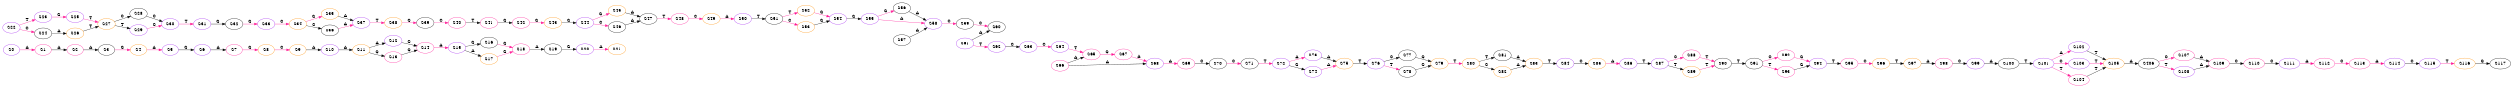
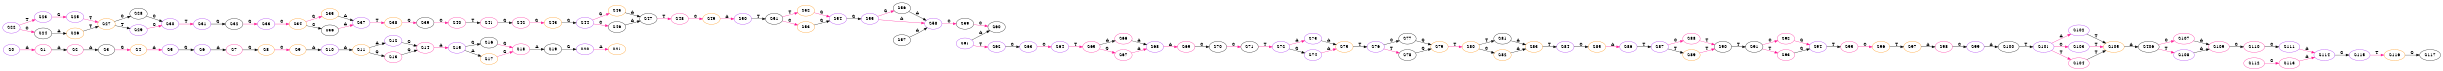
edge "S7" -> "S8": color deeppink -> black
edge "S66" -> "S65": reversed
edge "S111" -> "S112": now "S111" -> "S114"
